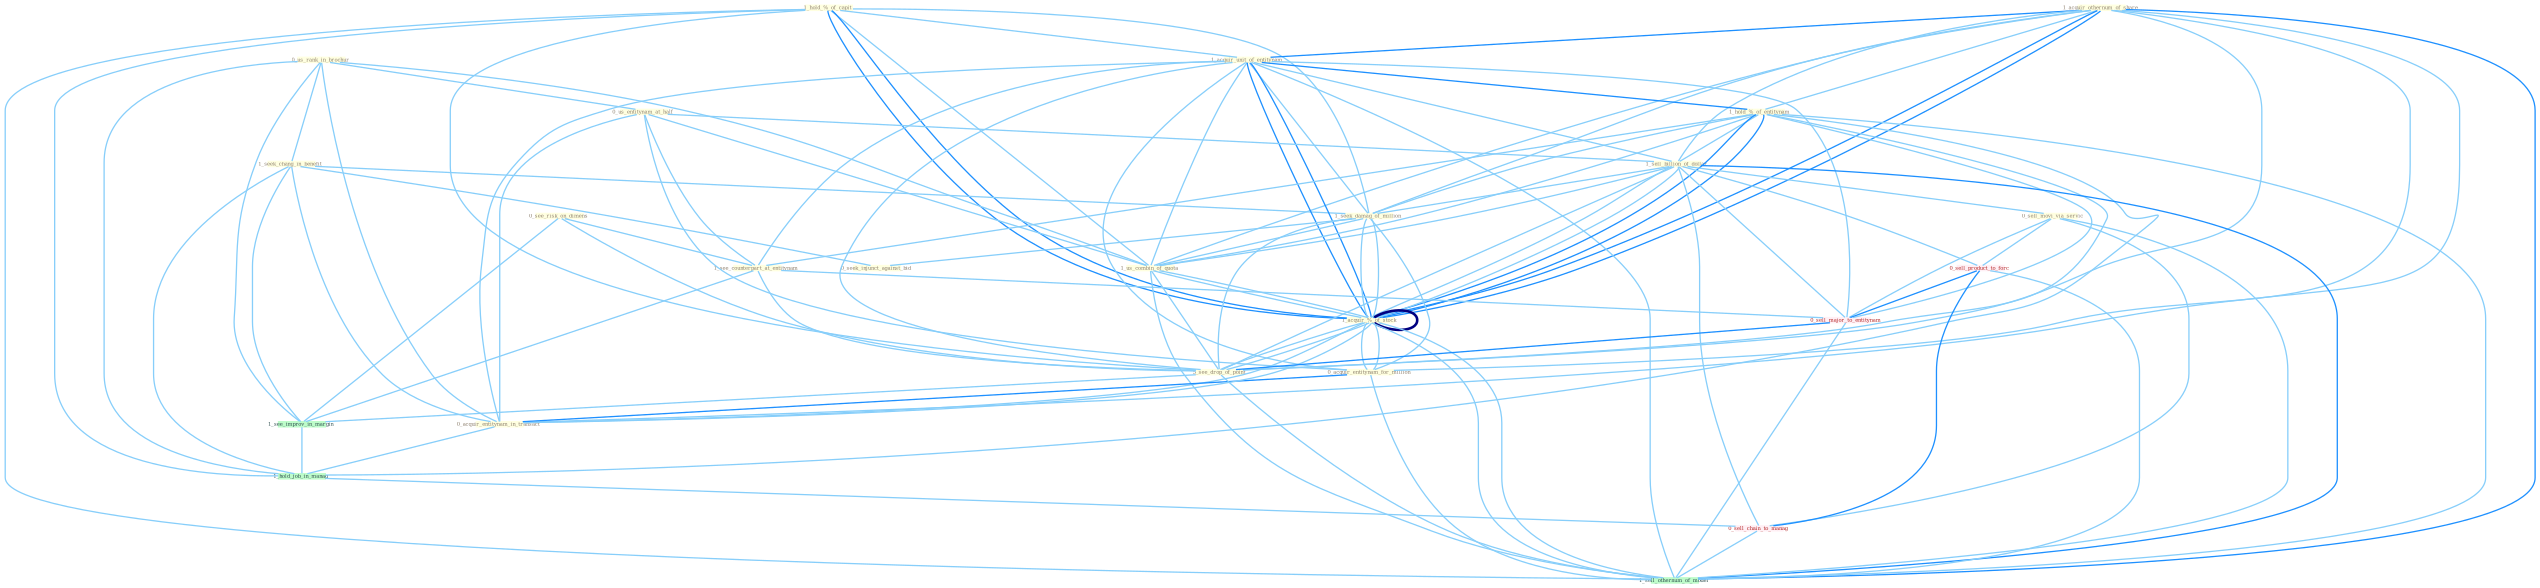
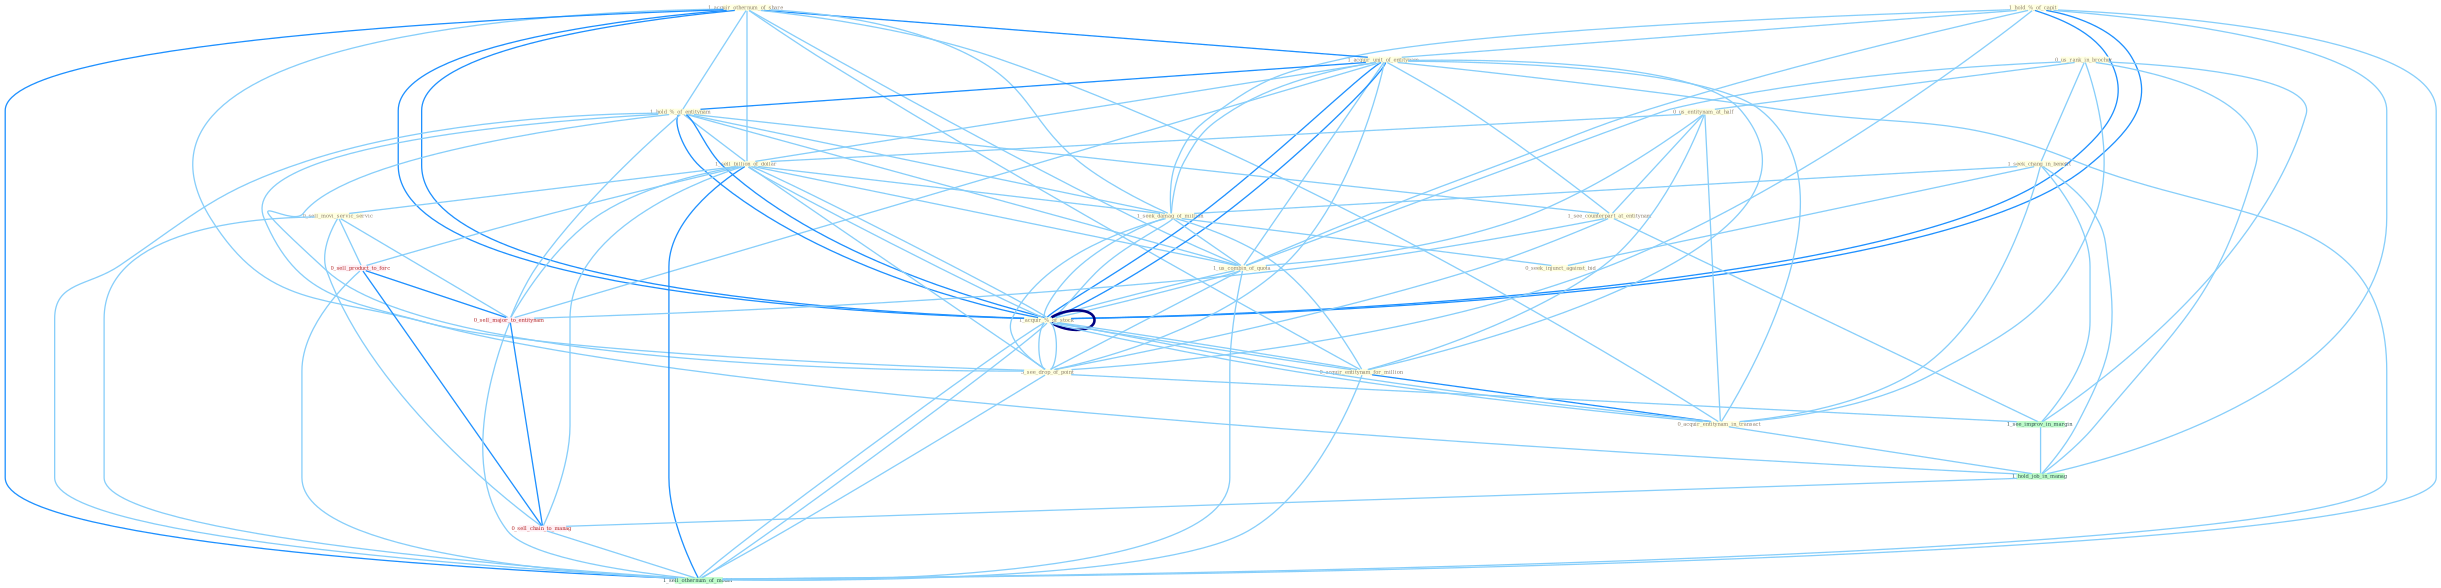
node "0_see_risk_on_dimens": removed
node "0_sell_movi_via_servic": label "0_sell_movi_via_servic" -> "0_sell_movi_servic_servic"
edge "0_sell_major_to_entitynam" -- "5_see_drop_of_point": now "0_sell_major_to_entitynam" -- "0_sell_chain_to_manag"
